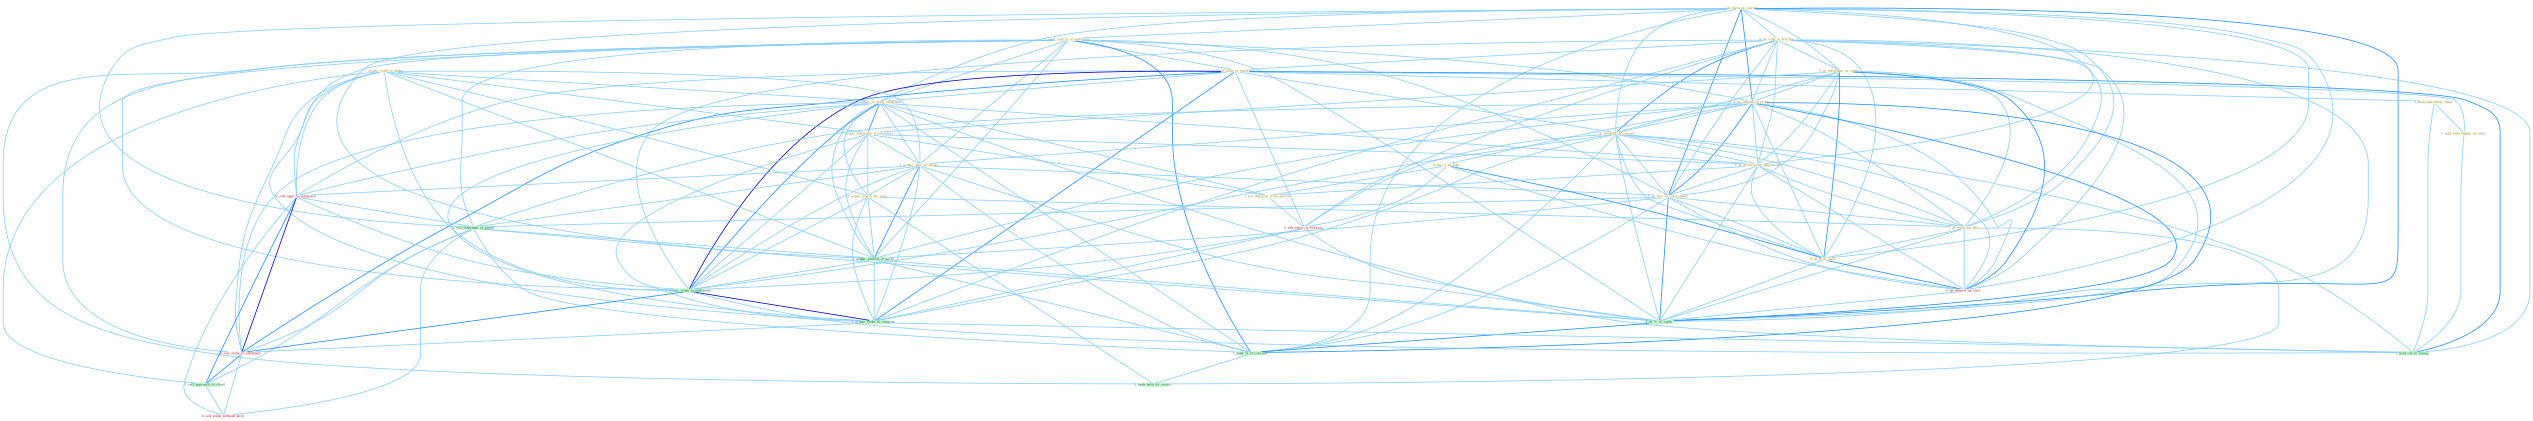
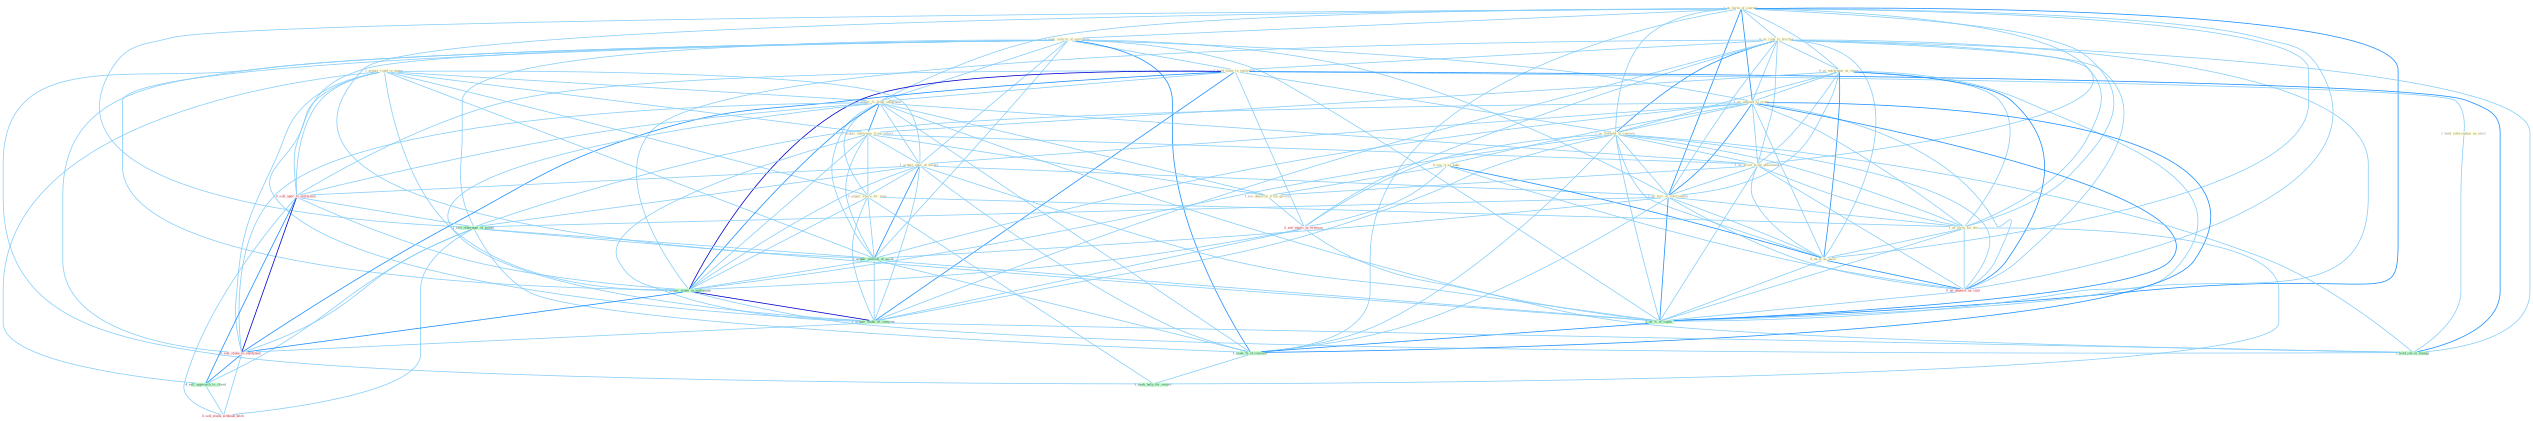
node "1_hold_talk_about_repay": removed
node "1_sell_approach_to_client": label "1_sell_approach_to_client" -> "4_sell_approach_to_client"
